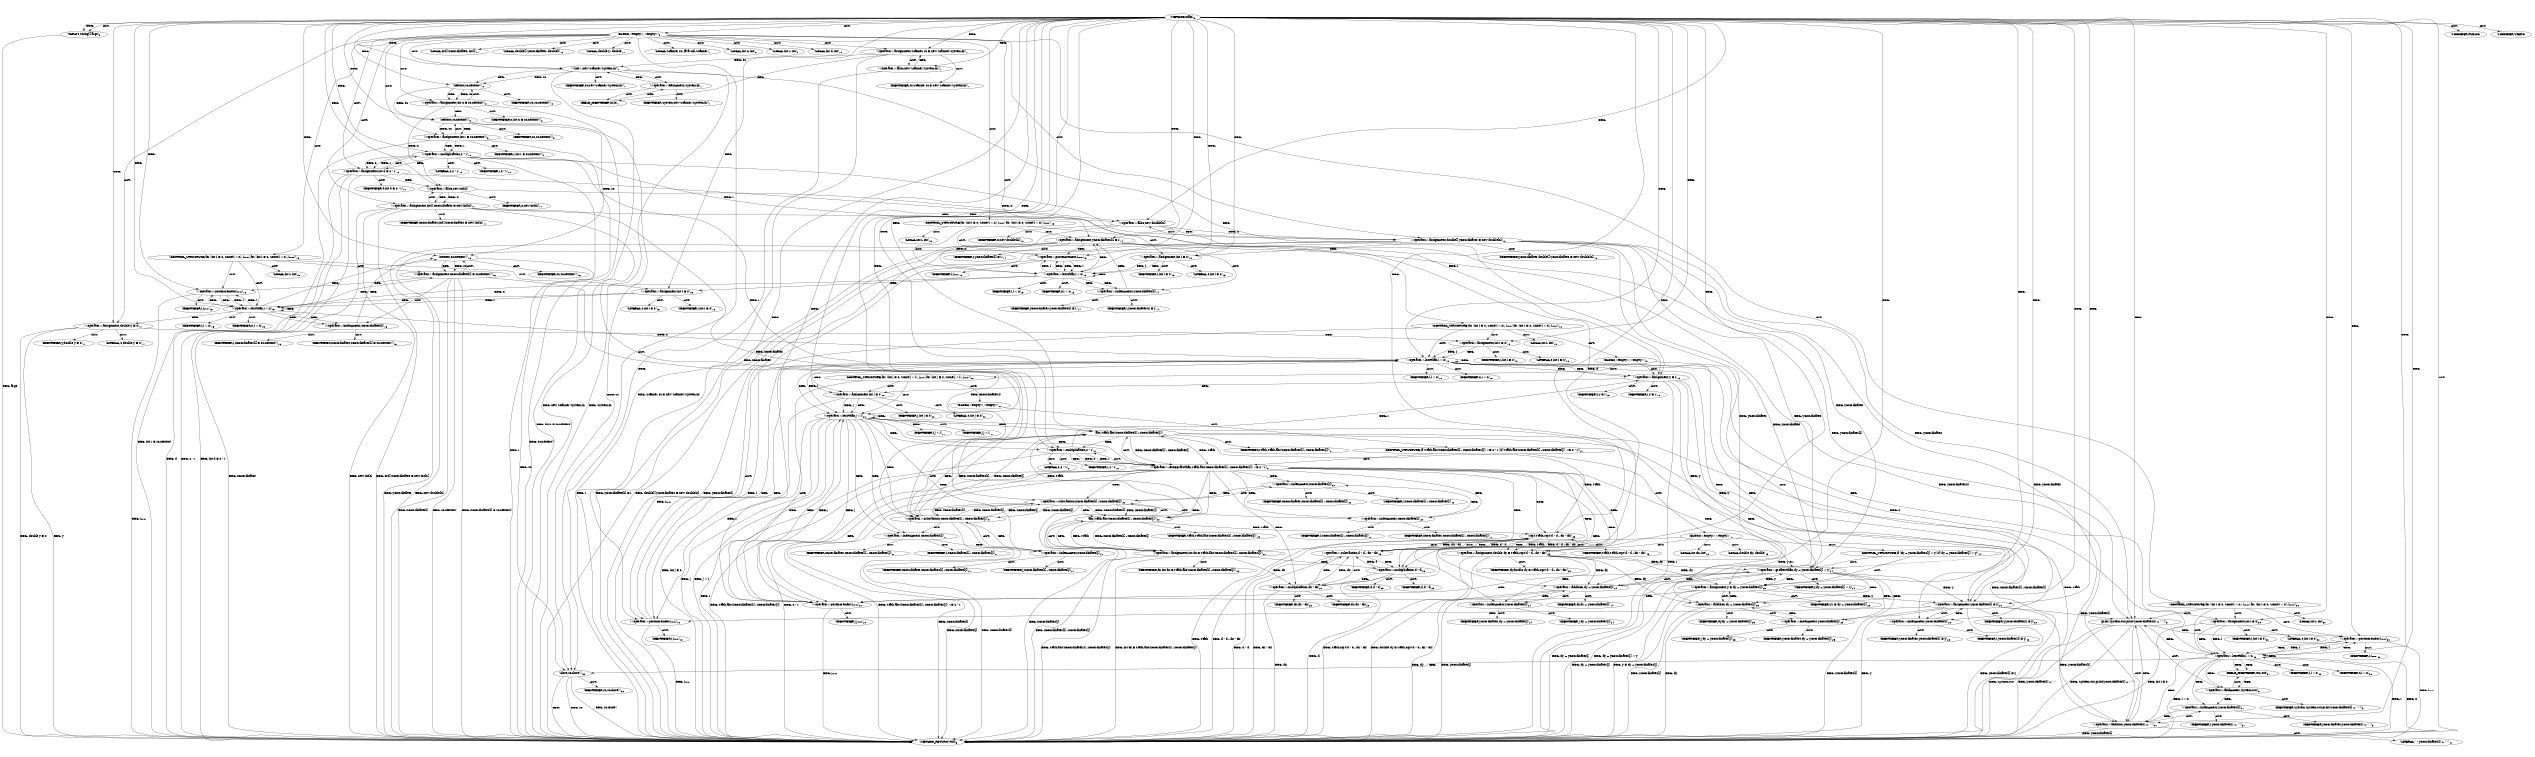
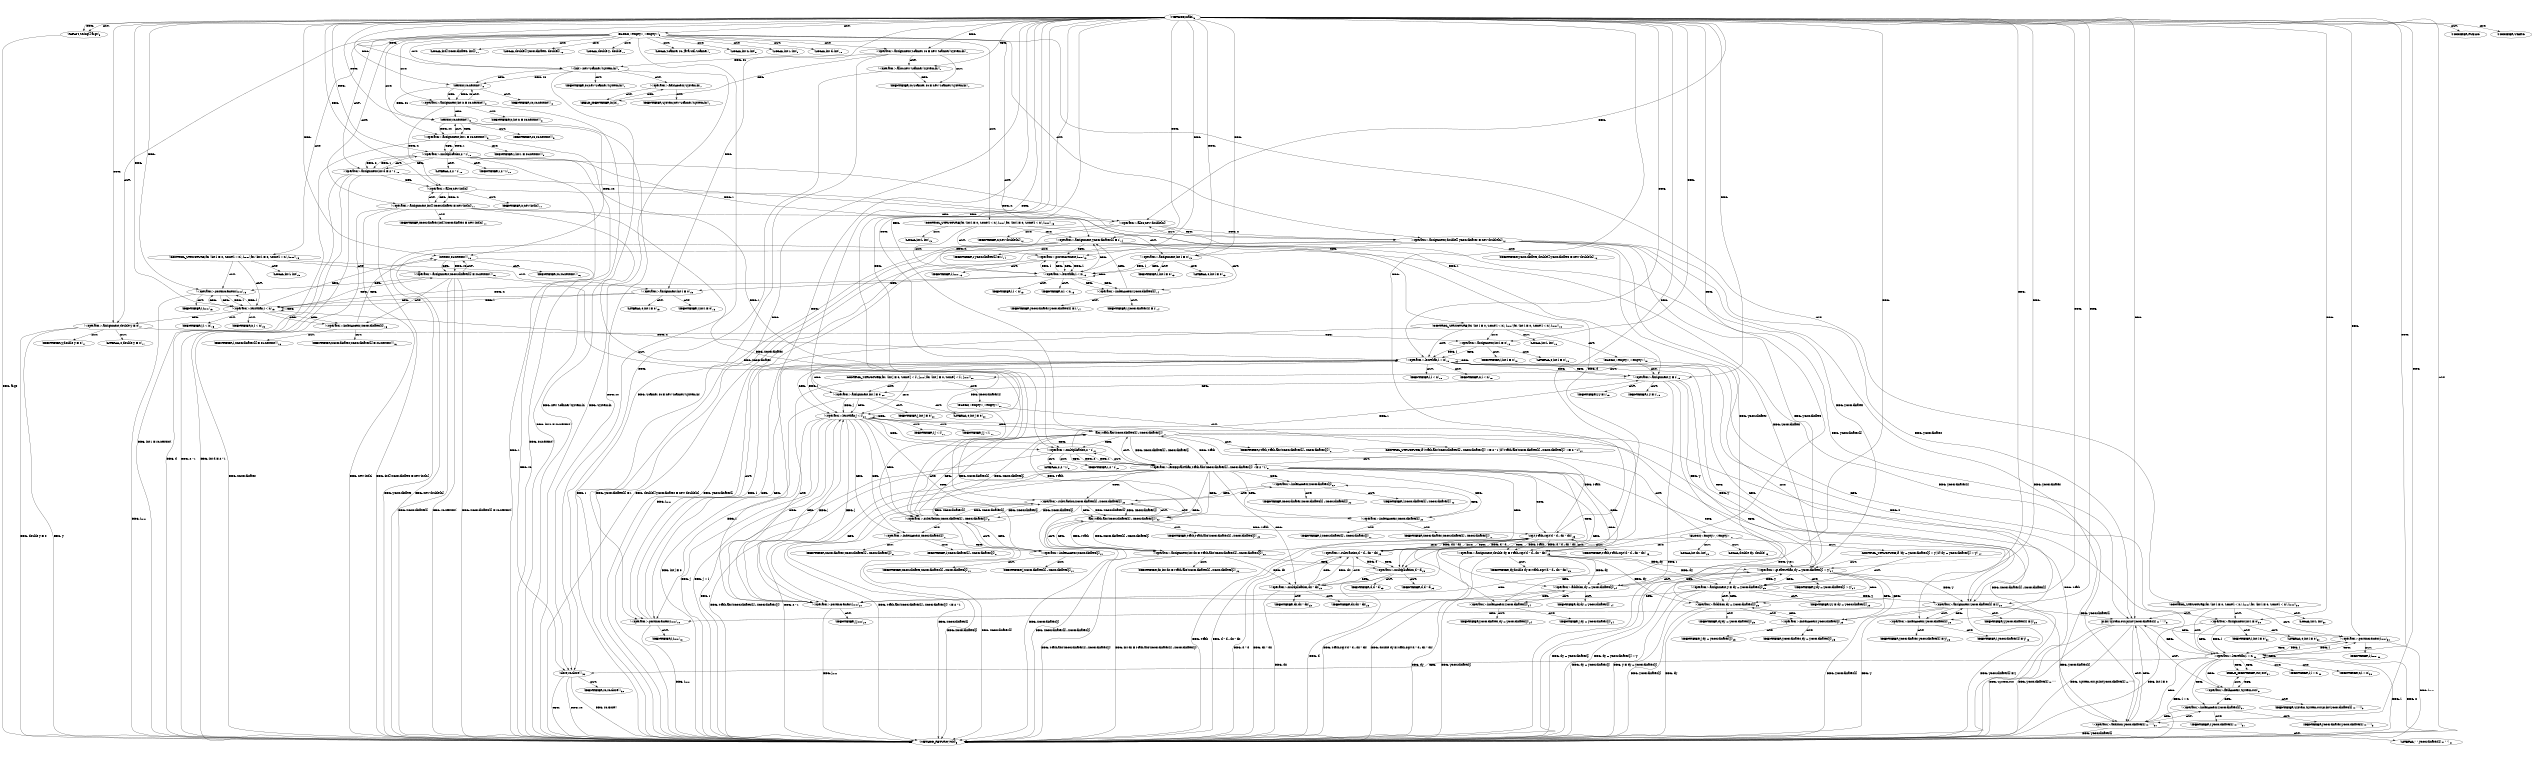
edge "(<operator>.alloc,new Scanner(System.in))" -> "(<operator>.assignment,Scanner sc = new Scanner(System.in))": now "(<operator>.alloc,new Scanner(System.in))" -> "(IDENTIFIER,sc,Scanner sc = new Scanner(System.in))"
edge "(<operator>.fieldAccess,System.in)" -> "(<init>,new Scanner(System.in))": removed, label "CFG:"
node "(IDENTIFIER,d,int d = 2 * r)": removed
edge "(<init>,new Scanner(System.in))" -> "(<operator>.assignment,y = r)": now "(METHOD,main)" -> "(<operator>.assignment,y = r)"
edge "(<operator>.lessThan,j < i)" -> "(IDENTIFIER,i,j < i)": label "DDG: " -> "AST: "
